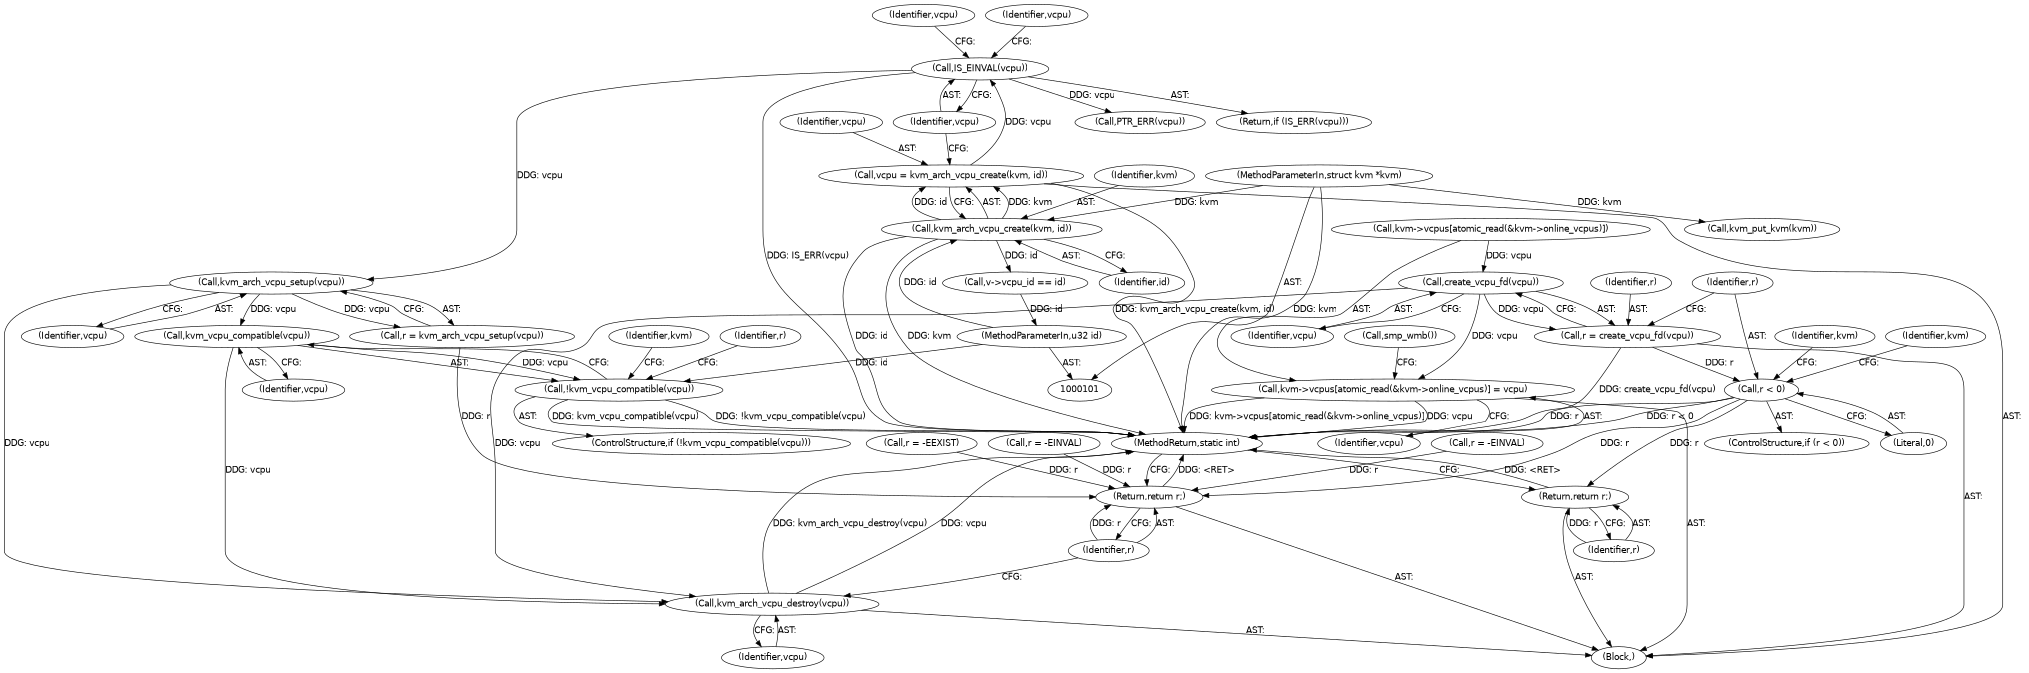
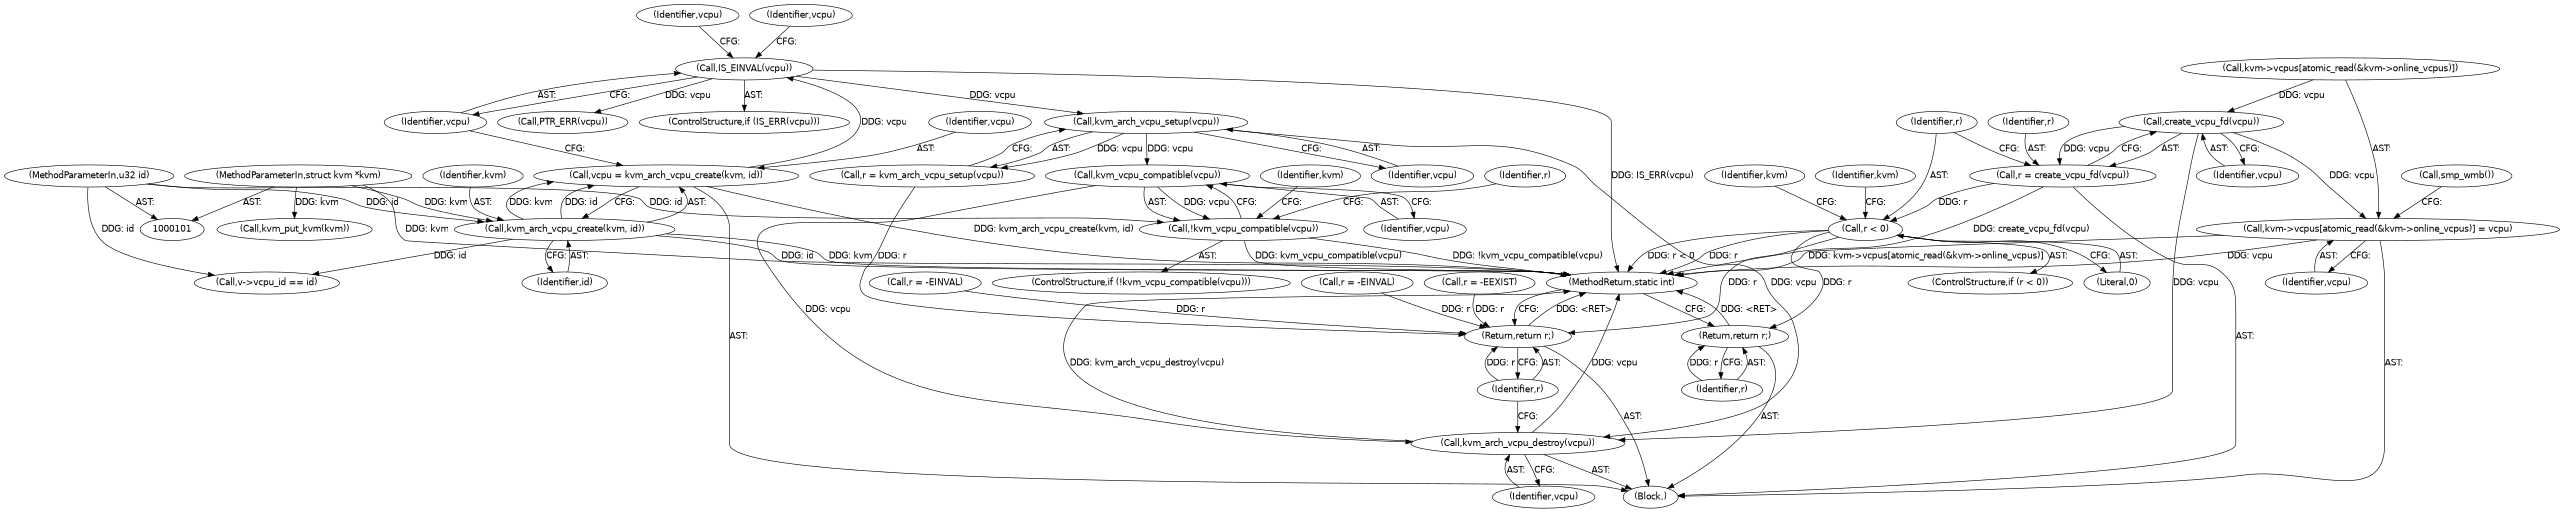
node "(Return,if (IS_ERR(vcpu)))": label "(Return,if (IS_ERR(vcpu)))" -> "(ControlStructure,if (IS_ERR(vcpu)))"
edge "(Call,v->vcpu_id == id)" -> "(MethodParameterIn,u32 id)": reversed
